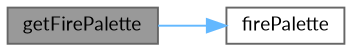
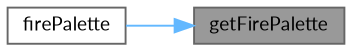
edge "getFirePalette" -> "firePalette": reversed
